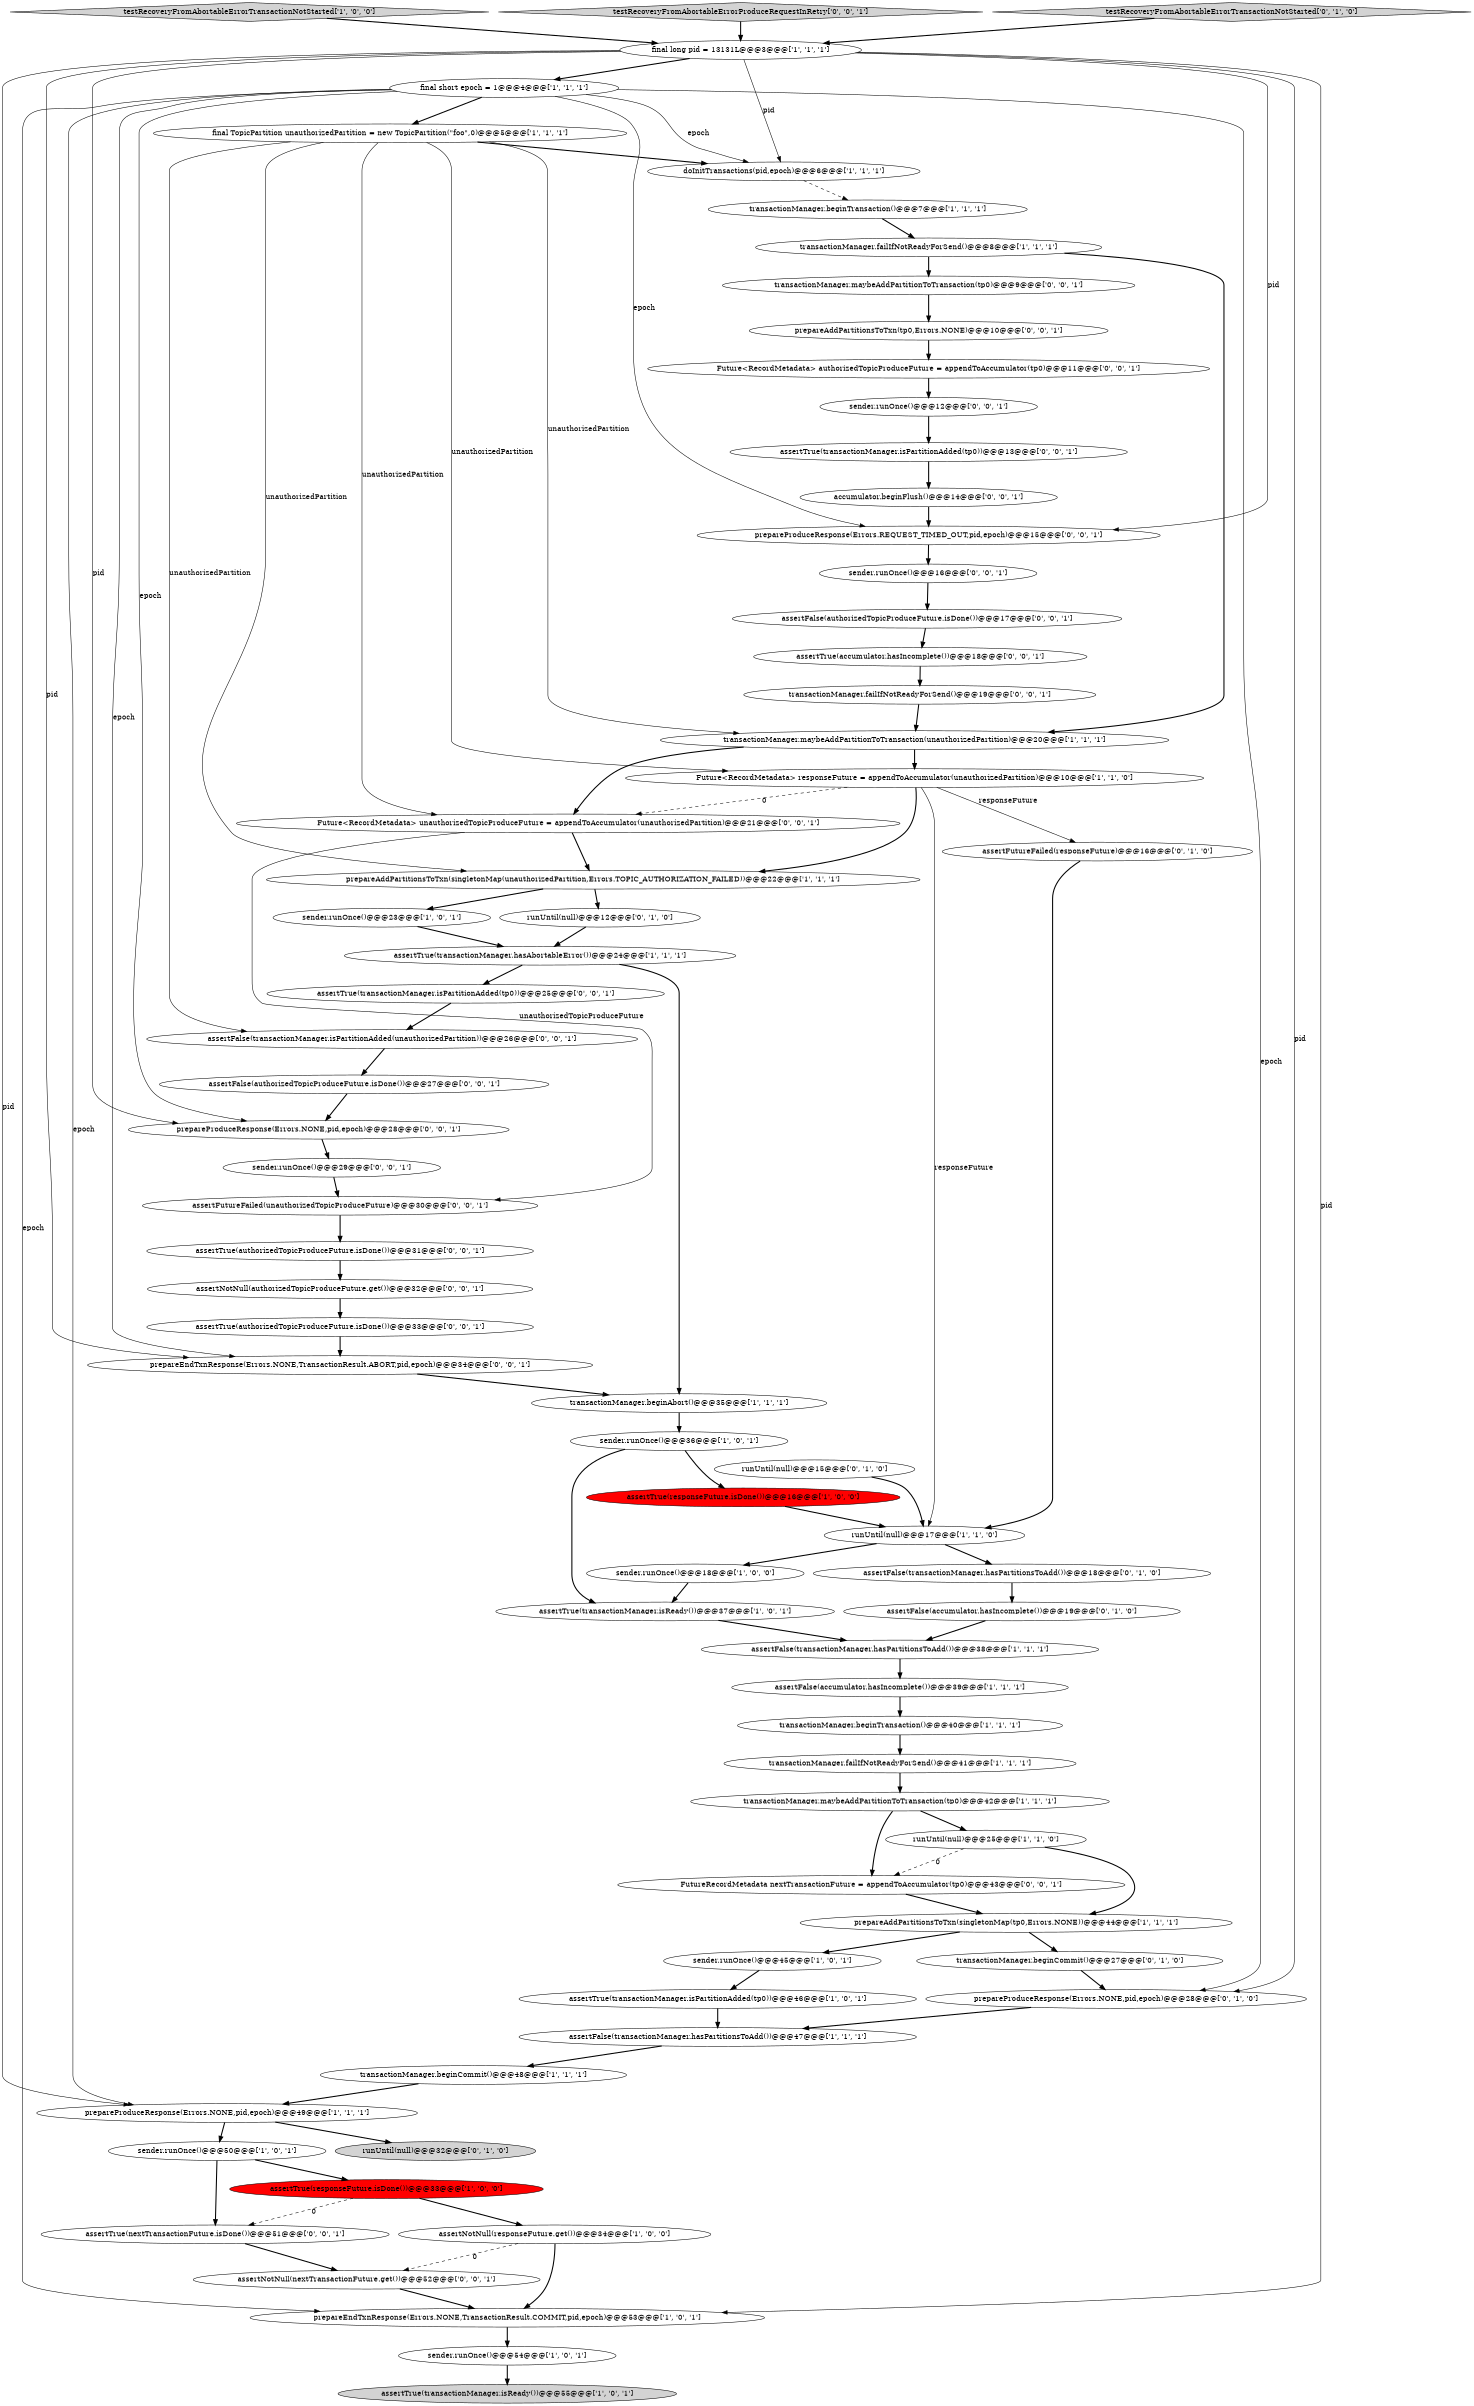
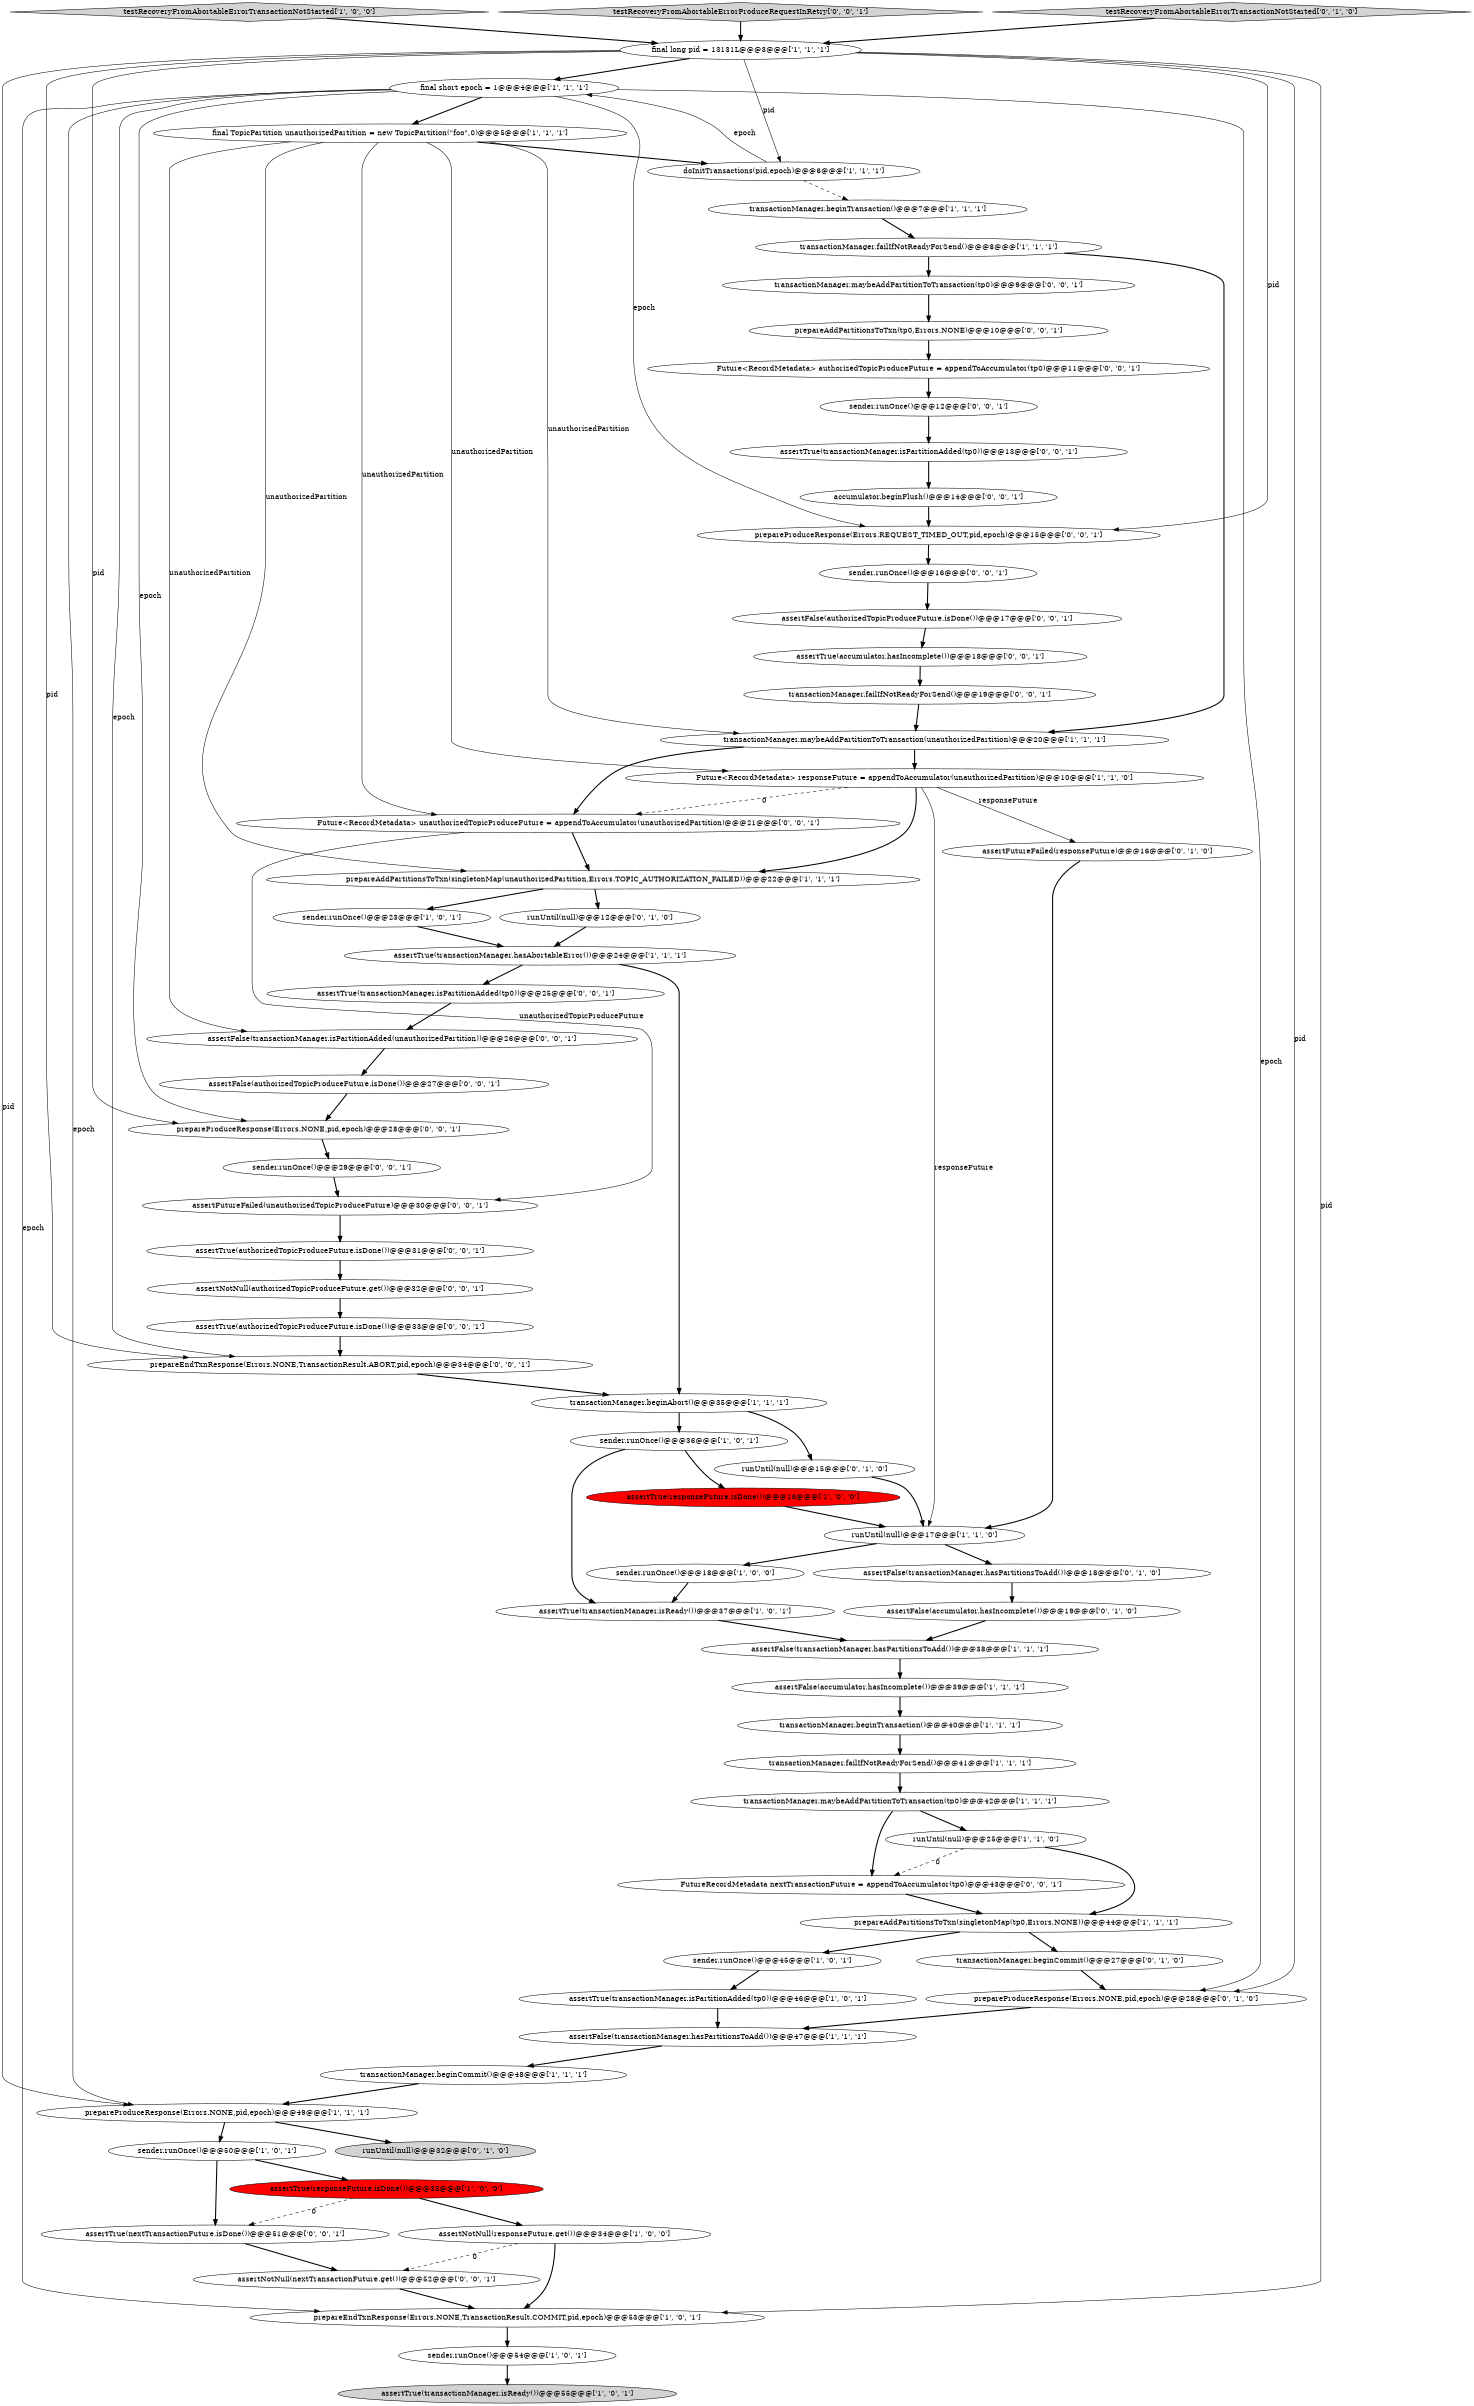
edge "final short epoch = 1@@@4@@@['1', '1', '1']" -> "doInitTransactions(pid,epoch)@@@6@@@['1', '1', '1']": reversed
edge "transactionManager.beginAbort()@@@35@@@['1', '1', '1']" -> "runUntil(null)@@@15@@@['0', '1', '0']": added
